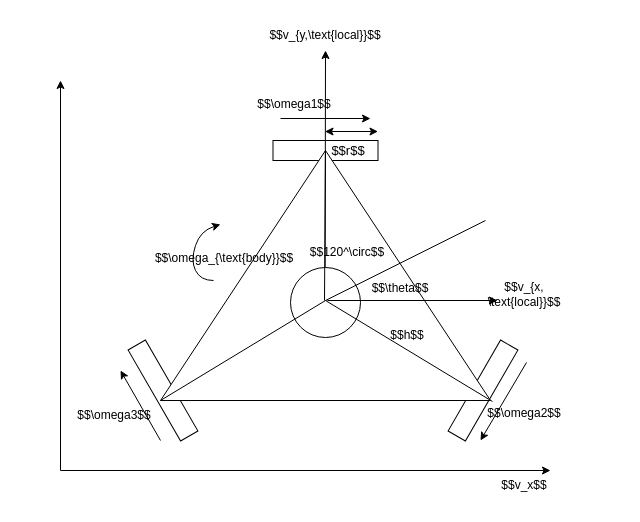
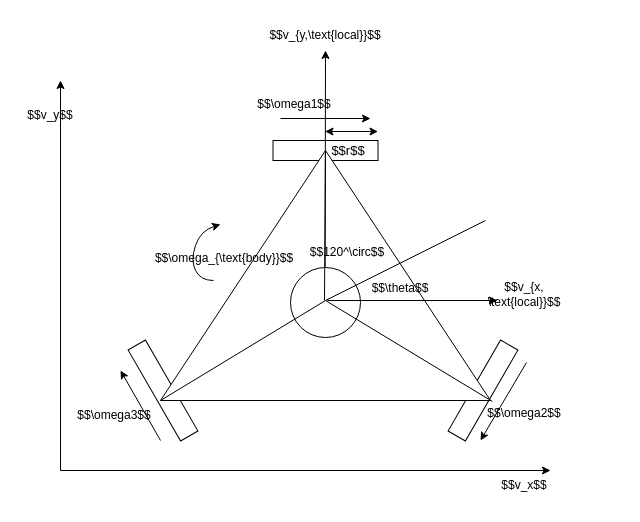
node "$$v_y$$": added
node "$$h$$": removed
